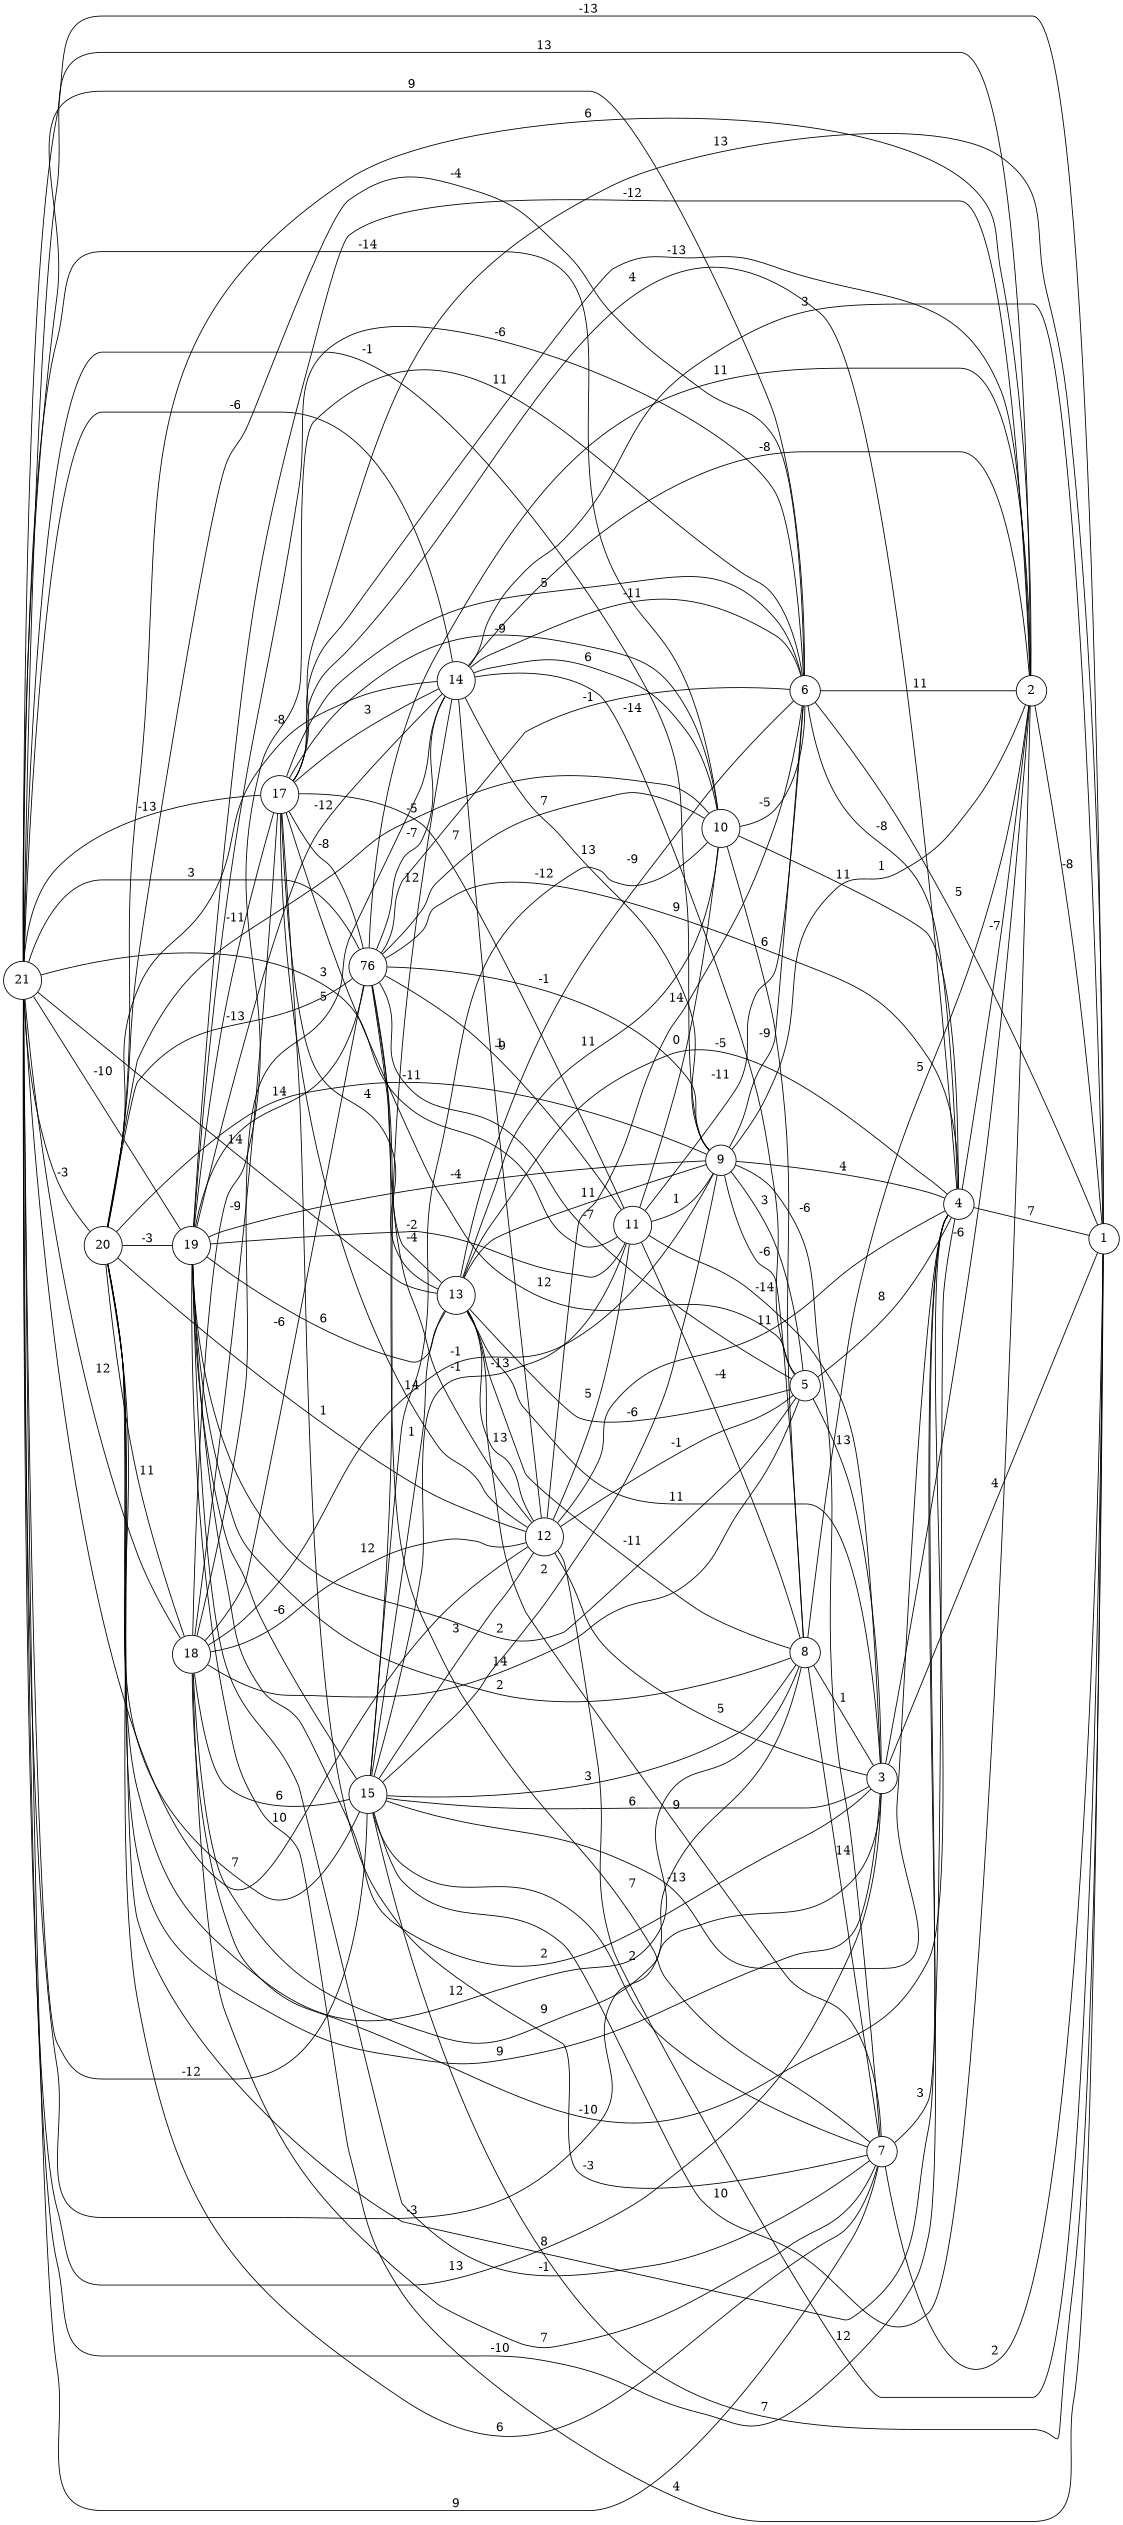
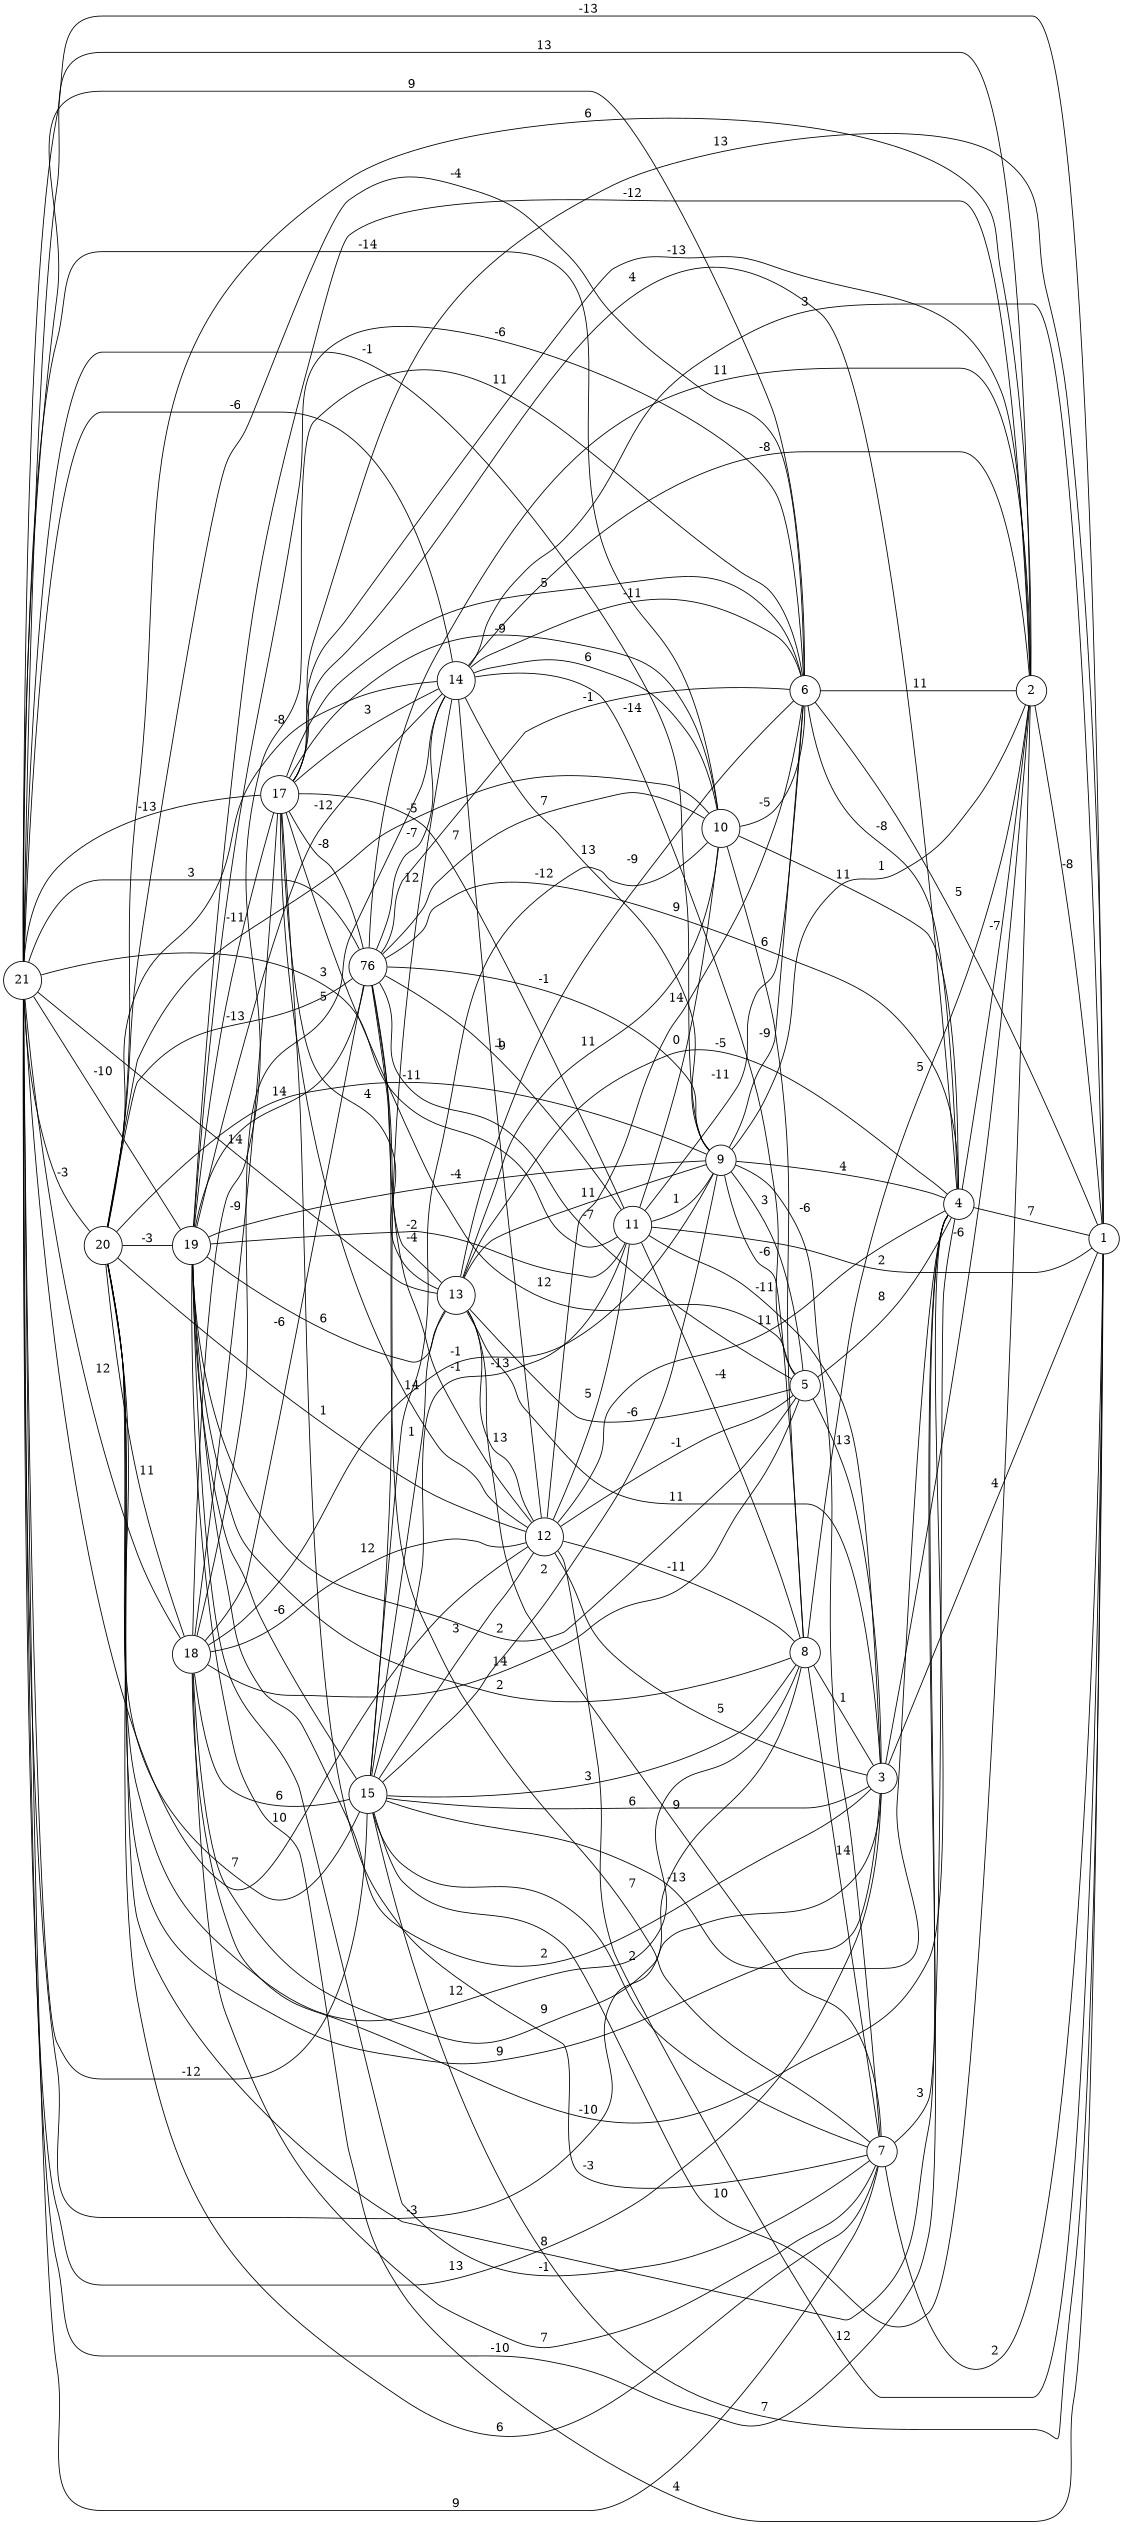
edge "11" -- "1": added, label "2"
edge "11" -- "3": label "-14" -> "-11"
edge "13" -- "8": now "12" -- "8"
